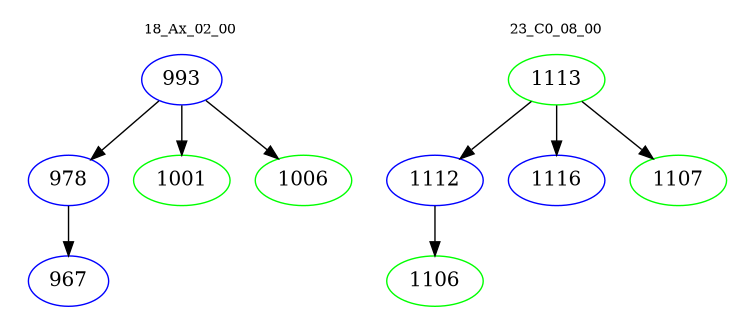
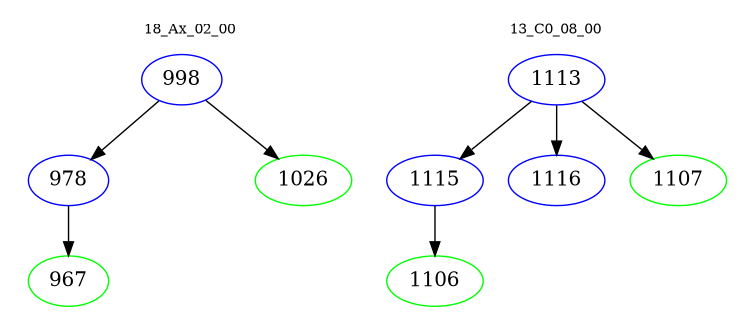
cluster "23_C0_08_00": label "23_C0_08_00" -> "13_C0_08_00"
node "993": label "993" -> "998"
node "1113": color green -> blue
node "1001": removed
node "1006": label "1006" -> "1026"
node "1112": label "1112" -> "1115"
node "967": color blue -> green
